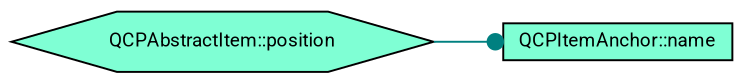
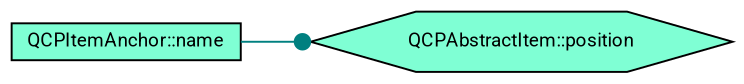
edge "QCPAbstractItem::position" -> "QCPItemAnchor::name": reversed
